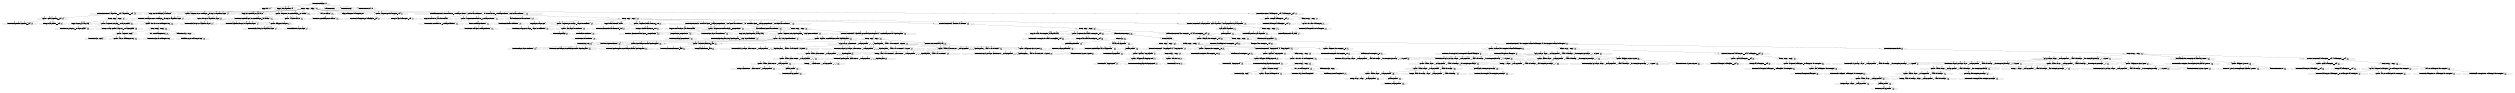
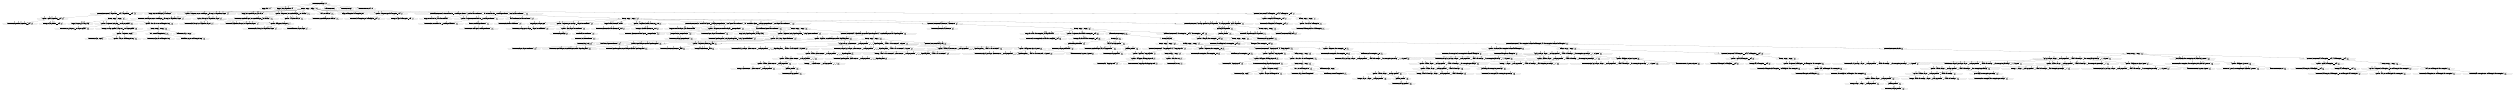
node "(IDENTIFIER,canExecute,if (canExecute))": added
